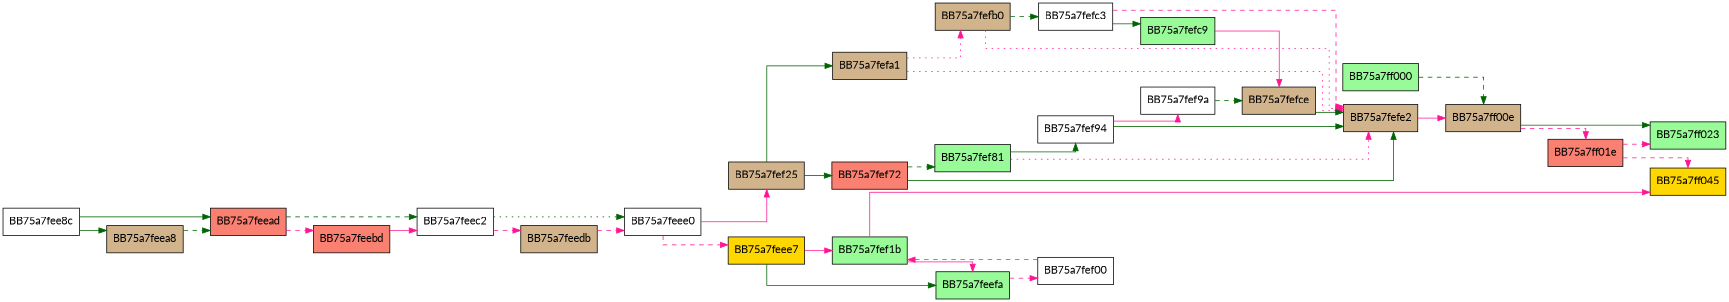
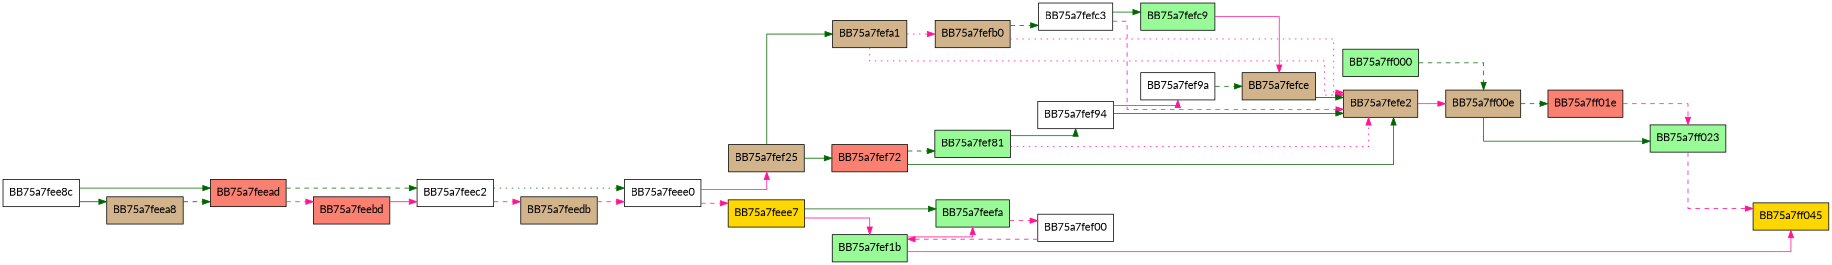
edge "BB75a7ff00e" -> "BB75a7ff01e": color deeppink -> darkgreen
edge "BB75a7ff01e" -> "BB75a7ff045": now "BB75a7ff023" -> "BB75a7ff045"
